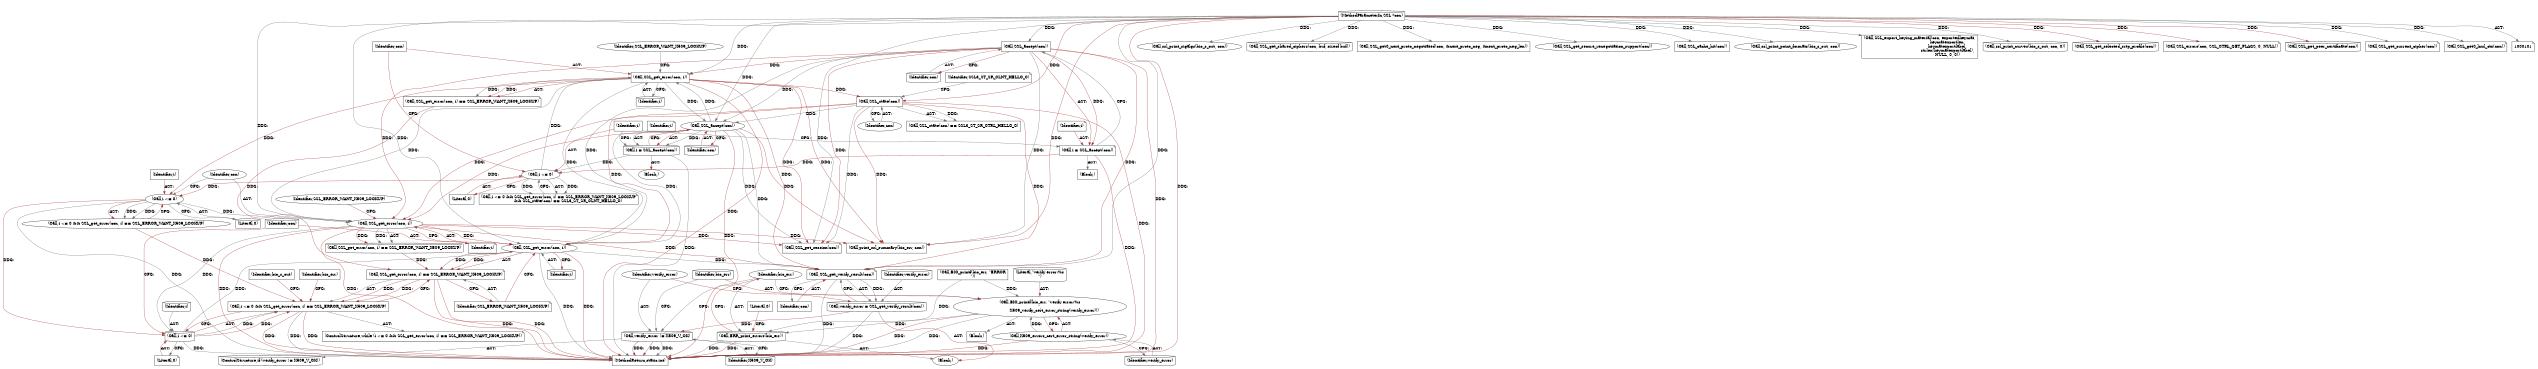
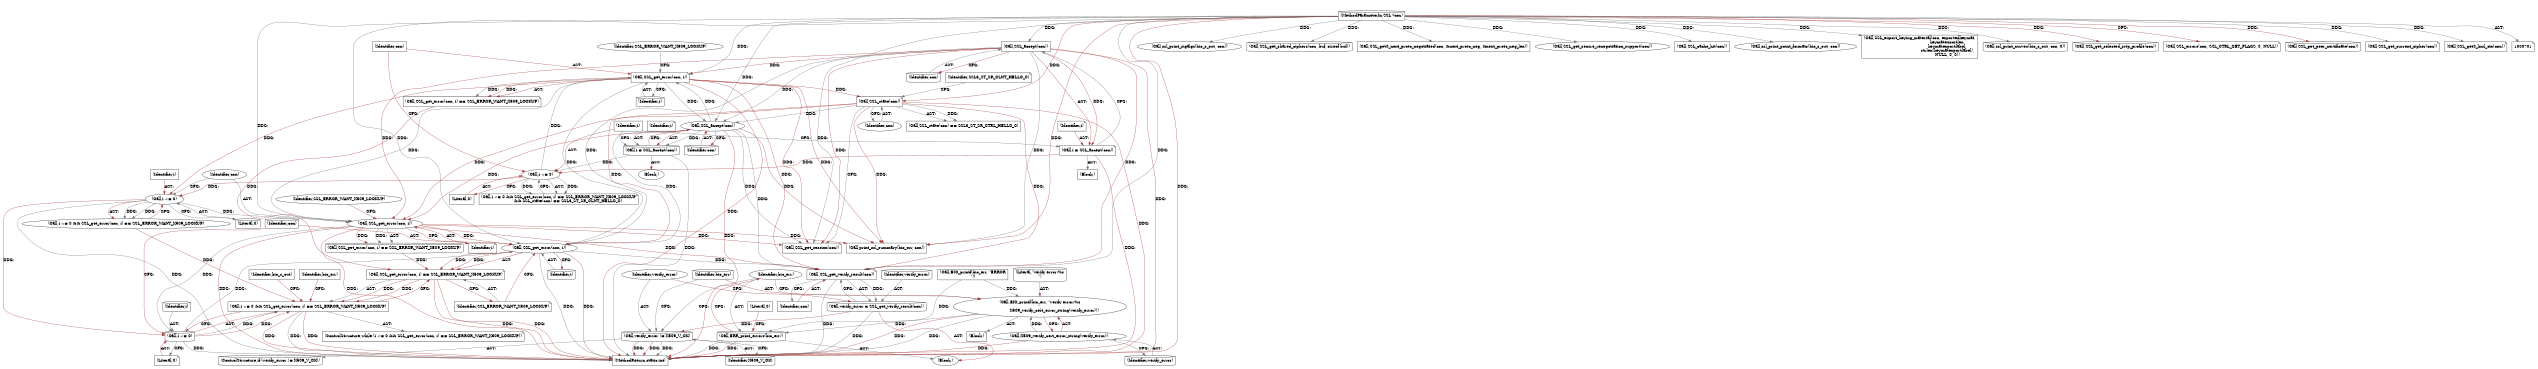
edge "(MethodParameterIn,SSL *con)" -> "(Call,SSL_errors(con, SSL_CTRL_GET_FLAGS, 0, NULL))": label "DDG: " -> "CFG: "
node "1000101": label "1000101" -> "1000701"
edge "(Call,SSL_state(con))" -> "(Call,SSL_get_session(con))": label "DDG: " -> "CFG: "
node "(Call,X509_errors_cert_error_string(verify_error))": label "(Call,X509_errors_cert_error_string(verify_error))" -> "(Call,X509_verify_cert_error_string(verify_error))"
